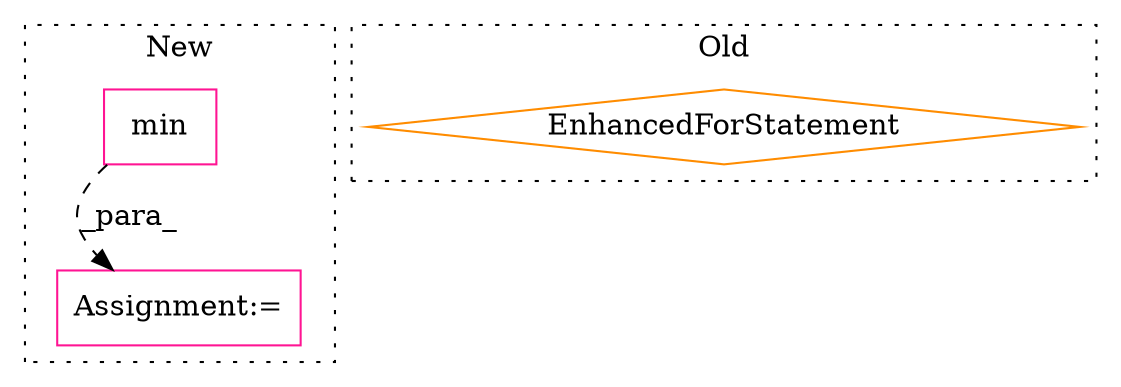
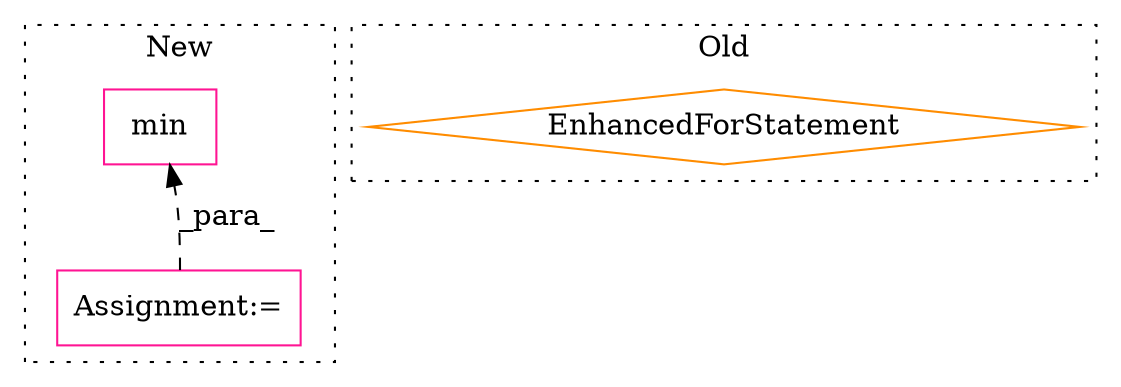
edge "min" -> "Assignment:=": reversed
